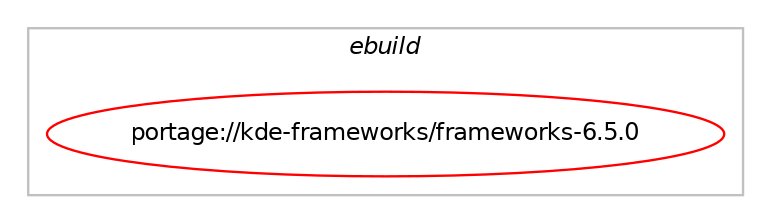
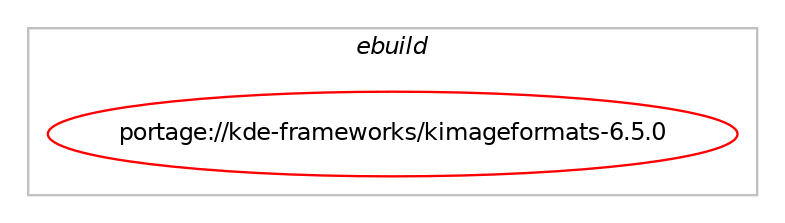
node "portage://kde-frameworks/frameworks-6.5.0": label "portage://kde-frameworks/frameworks-6.5.0" -> "portage://kde-frameworks/kimageformats-6.5.0"
